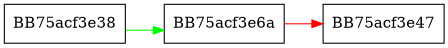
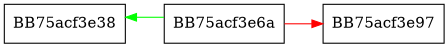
node "BB75acf3e47": label "BB75acf3e47" -> "BB75acf3e97"
edge "BB75acf3e38" -> "BB75acf3e6a": reversed
